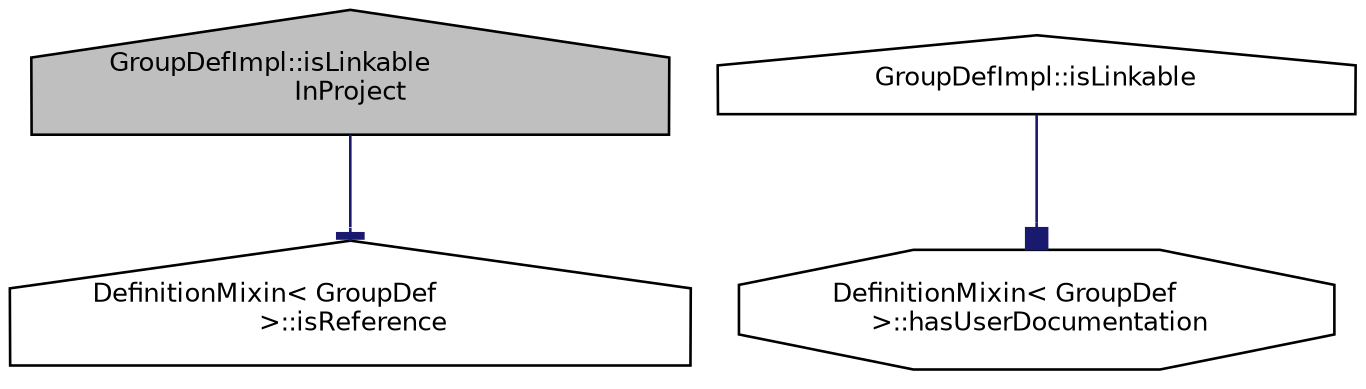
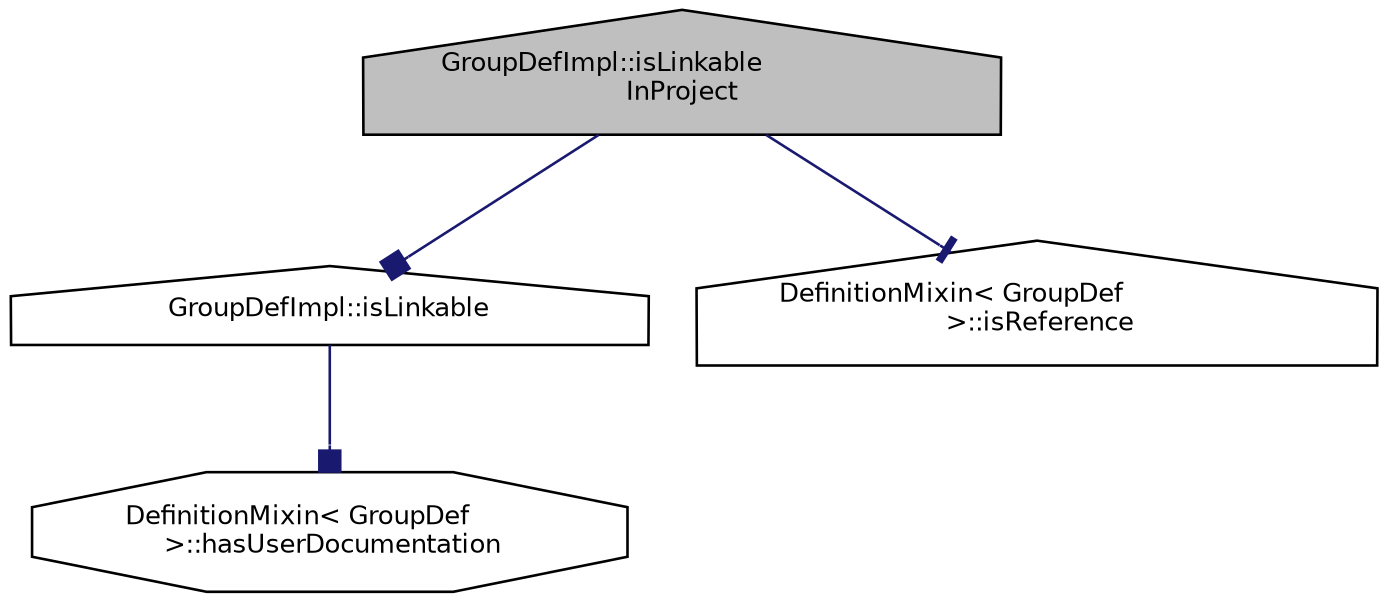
edge "GroupDefImpl::isLinkable InProject" -> "GroupDefImpl::isLinkable": added
